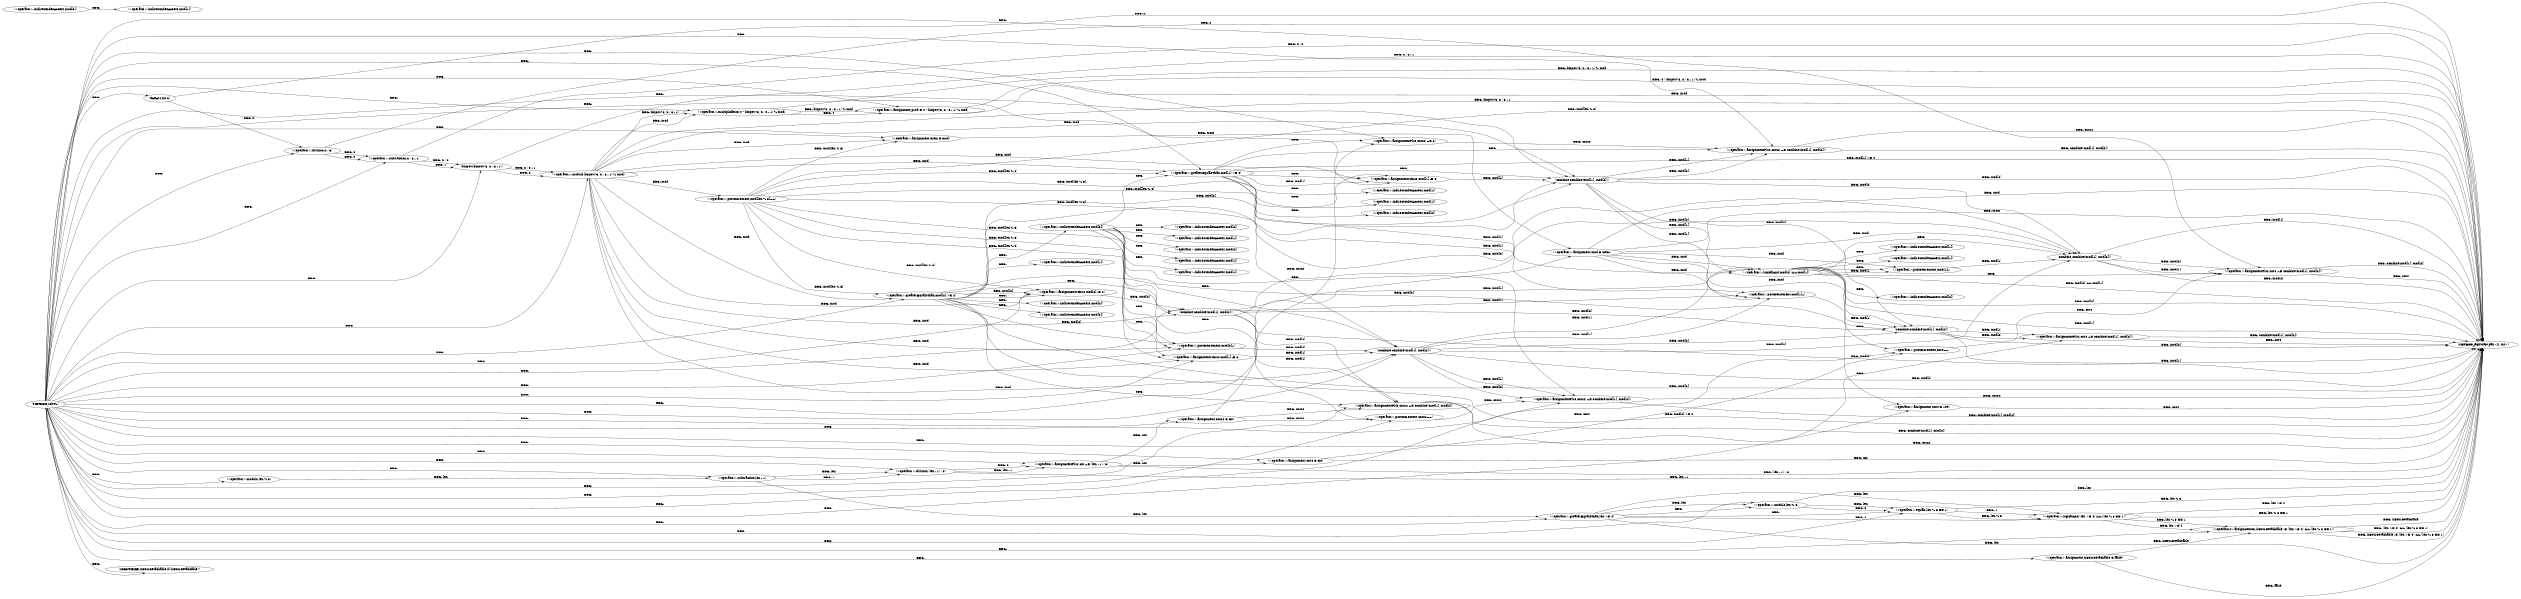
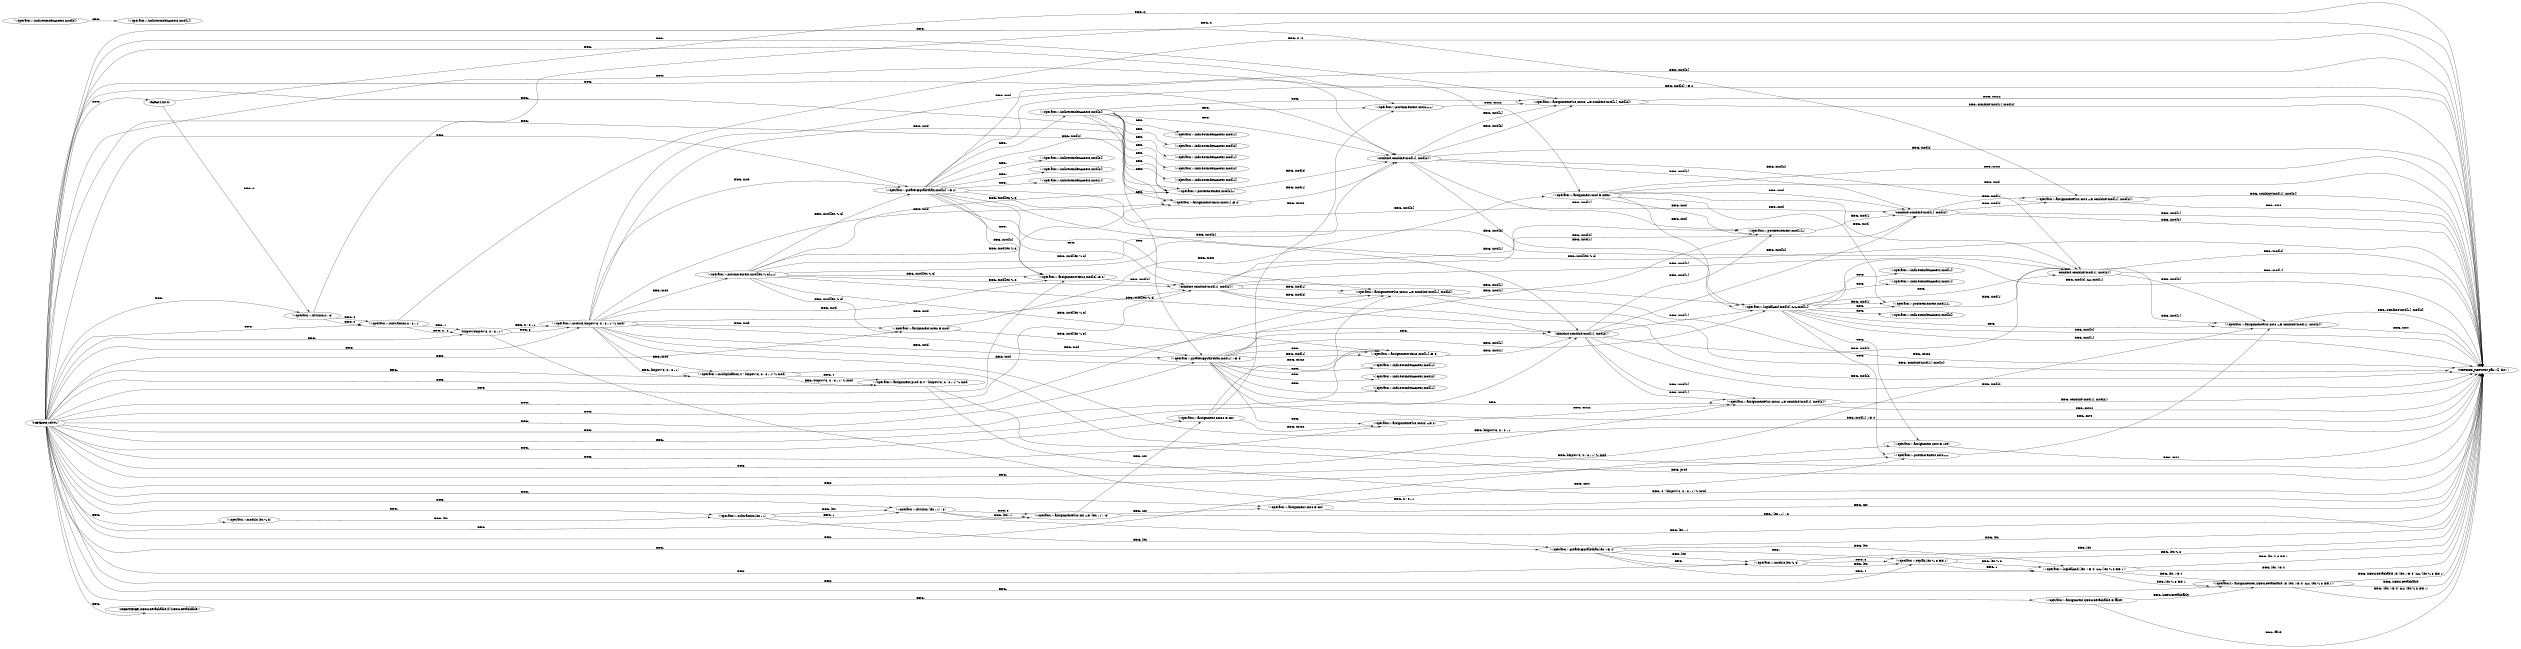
edge "(<operator>.division,n / 3)" -> "(METHOD_RETURN,pair<ll, int>)": label "CDG: n" -> "DDG: n"
edge "(<operator>.postIncrement,mod[len % 3]++)" -> "(<operator>.greaterEqualsThan,mod[1] >= 4)": now "(<operator>.assignment,mem = mod)" -> "(<operator>.greaterEqualsThan,mod[1] >= 4)"
